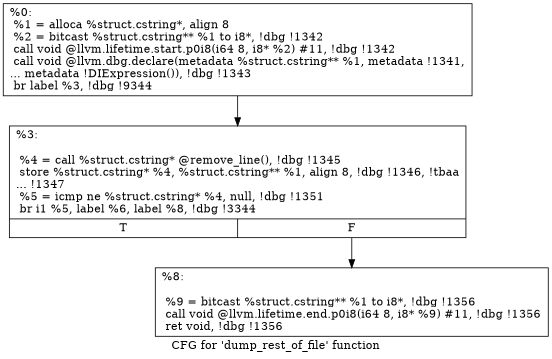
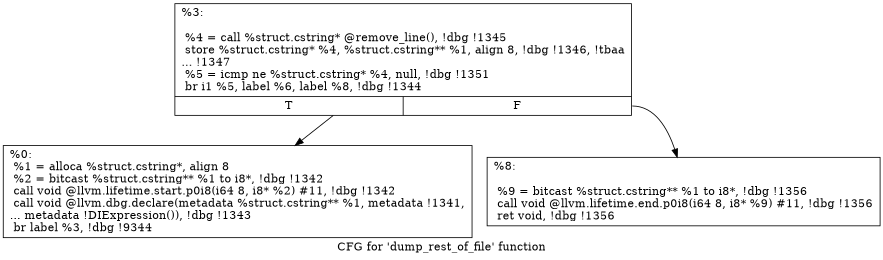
edge "%0:" -> "%3:": reversed
node "%3:": text "br i1 %5, label %6, label %8, !dbg !3344" -> "br i1 %5, label %6, label %8, !dbg !1344"
